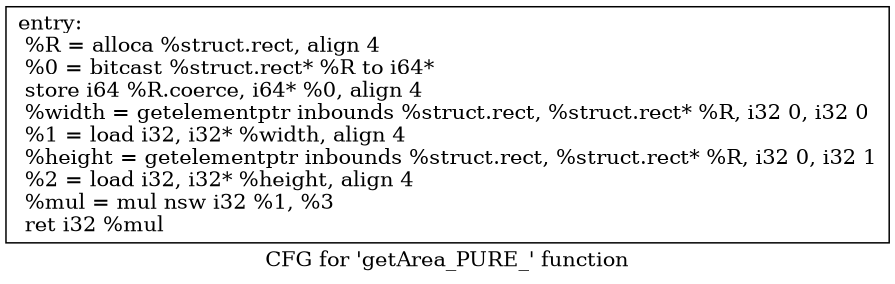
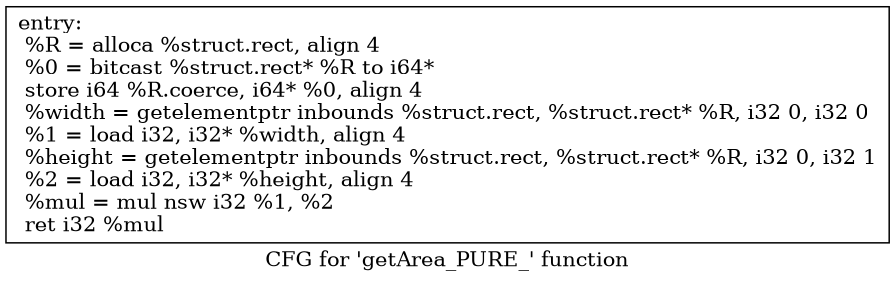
node "entry:": text "%mul = mul nsw i32 %1, %3" -> "%mul = mul nsw i32 %1, %2"
